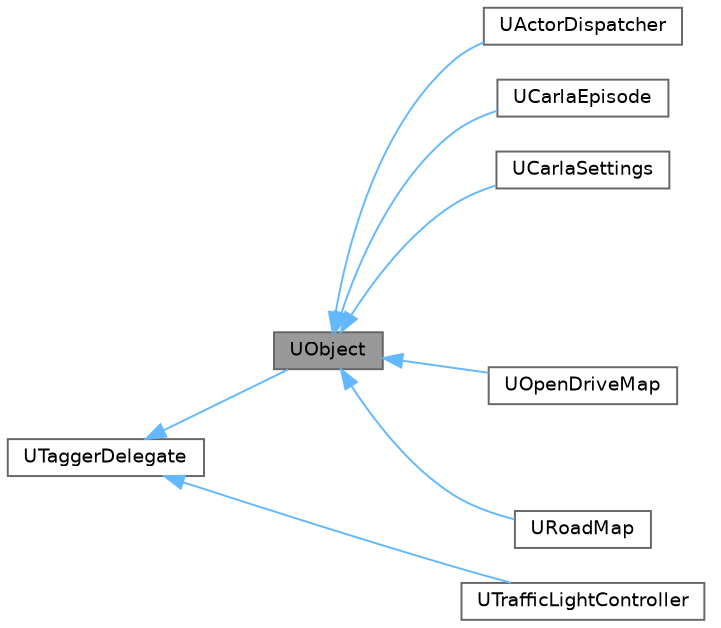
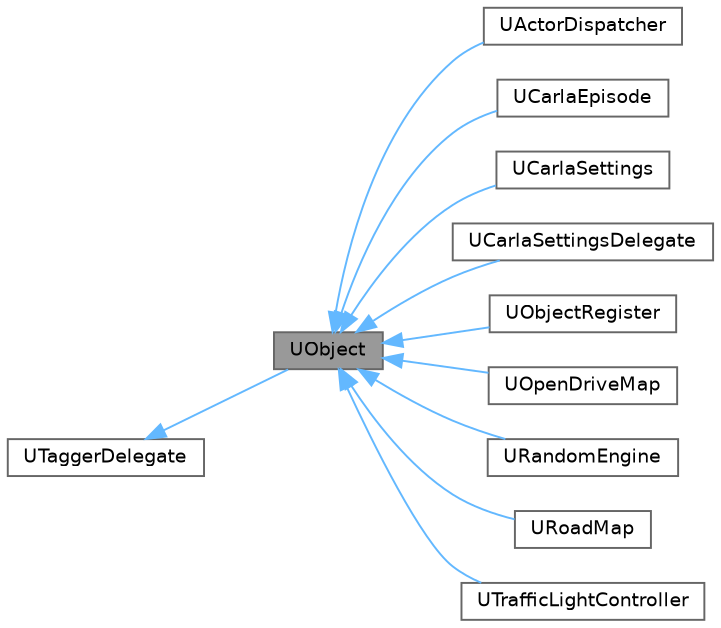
node "UCarlaSettingsDelegate": added
node "UObjectRegister": added
node "URandomEngine": added
edge "UTrafficLightController" -> "UTaggerDelegate": now "UTrafficLightController" -> "UObject"
